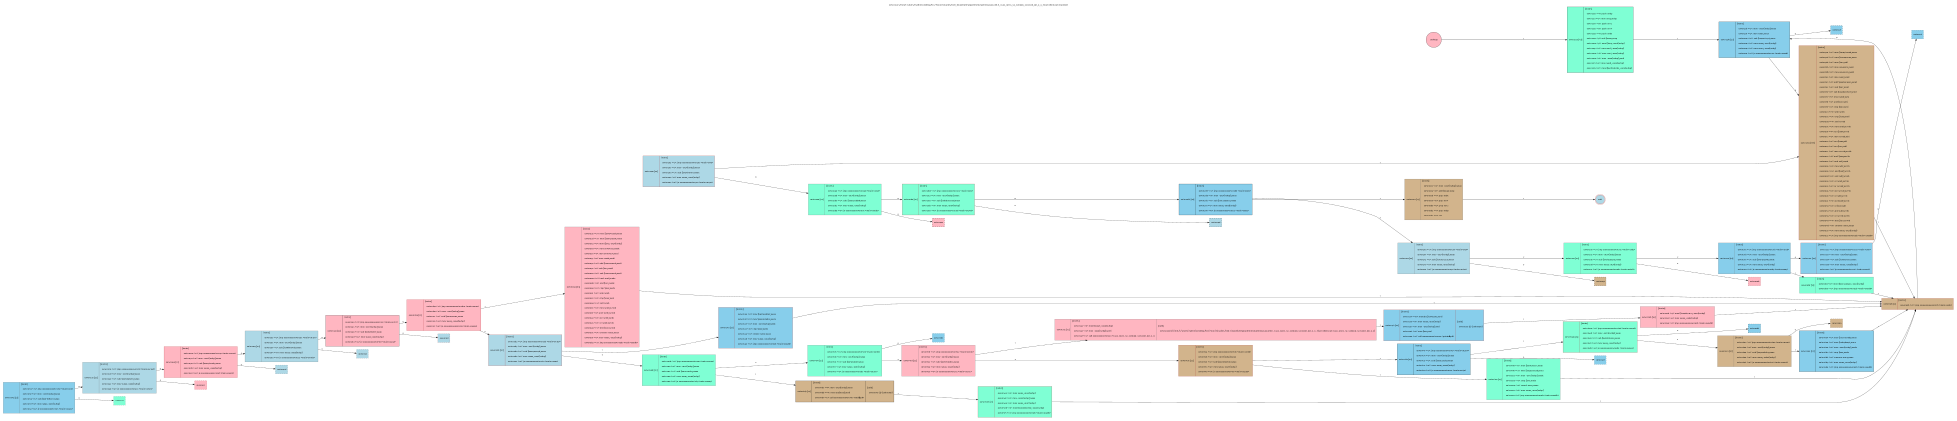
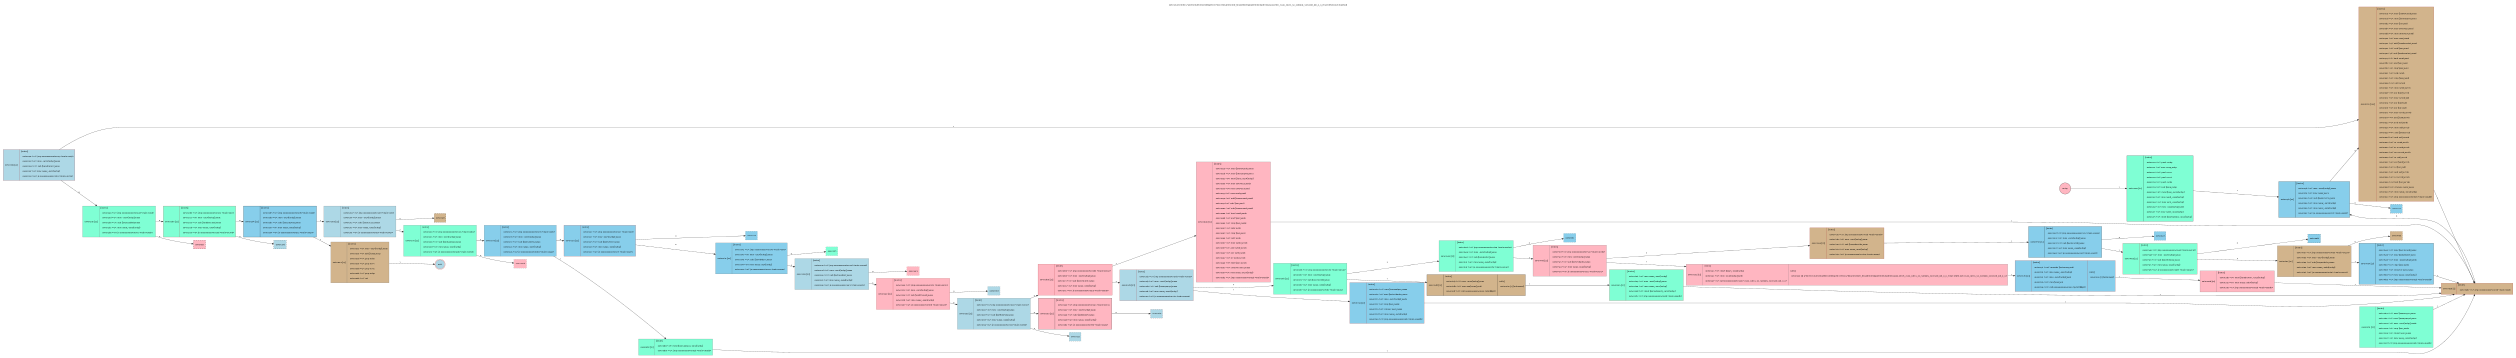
node "Desktop": label "Desktop" -> "Entry"
edge "0x40132c [22]" -> "0x401342 [22]": added, label "6"
edge "0x4013a0 [25]" -> "0x4013b9 [25]": now "0x401387 [25]" -> "0x4013b9 [25]"
edge "0x401436 [25]" -> "0x4014f9 [27]": removed, label "1"
